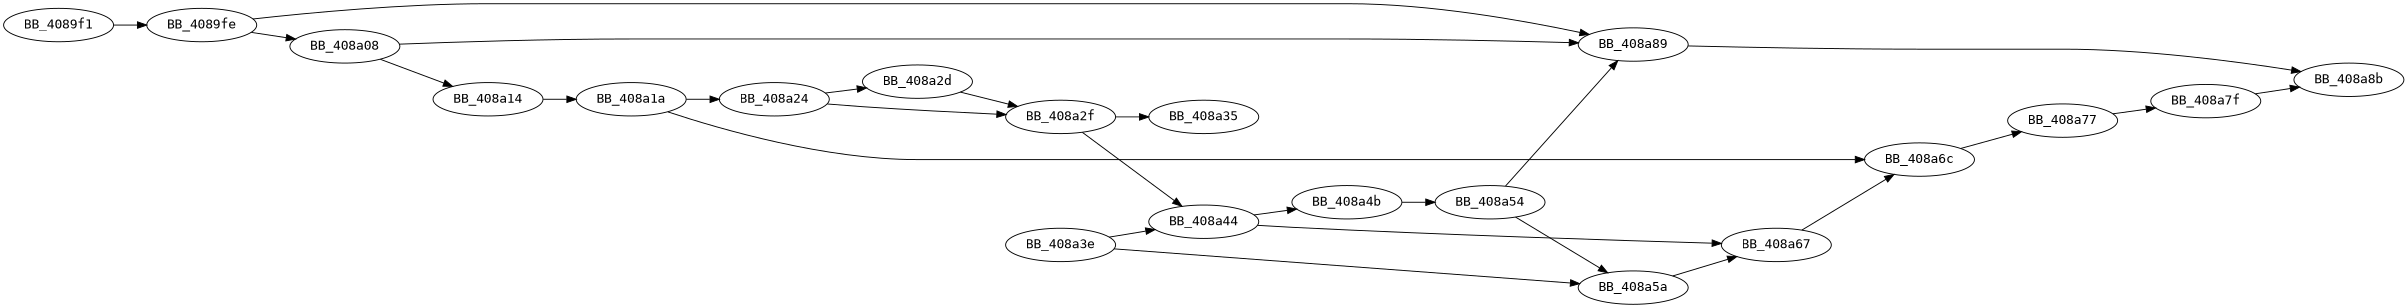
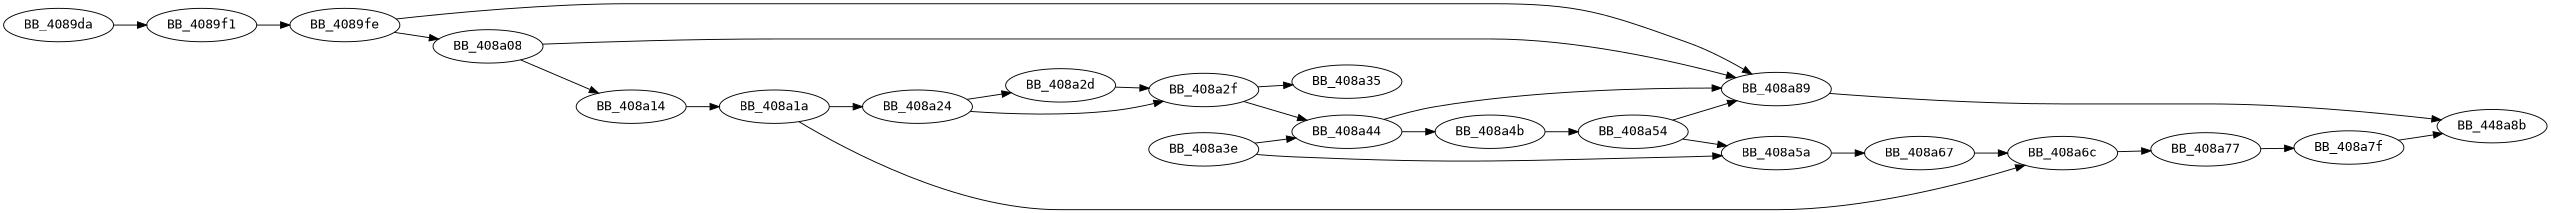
node "BB_4089da": added
node "BB_408a8b": label "BB_408a8b" -> "BB_448a8b"
edge "BB_408a44" -> "BB_408a67": now "BB_408a44" -> "BB_408a89"
